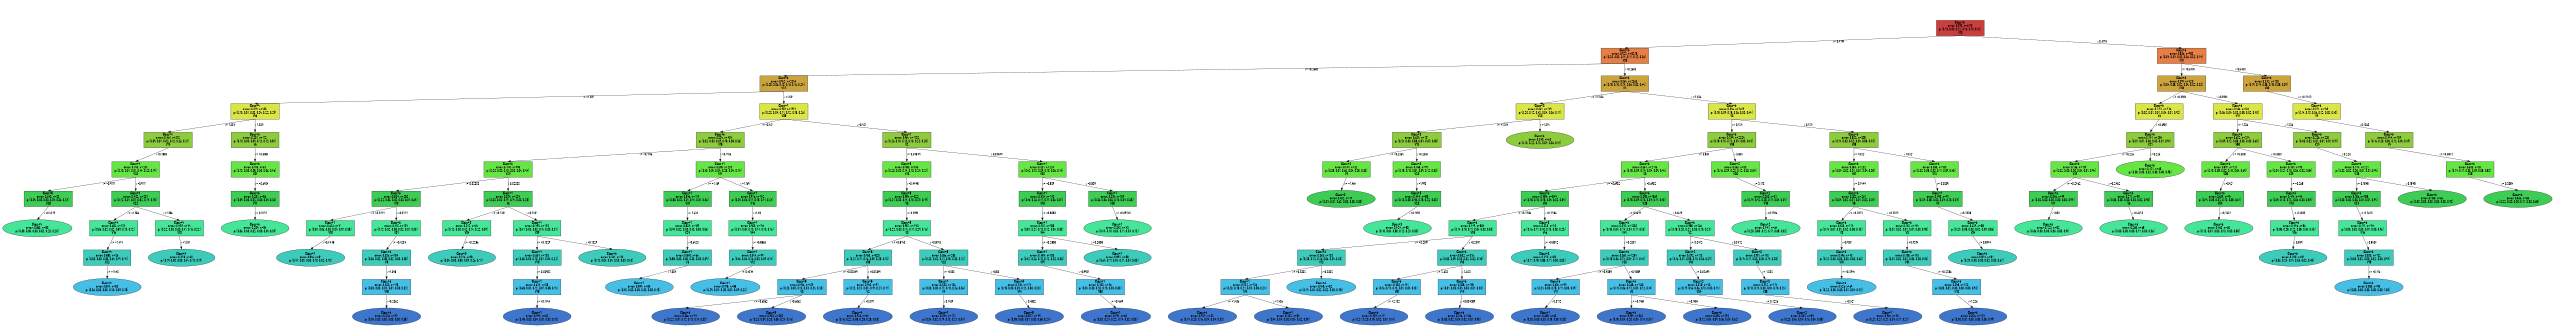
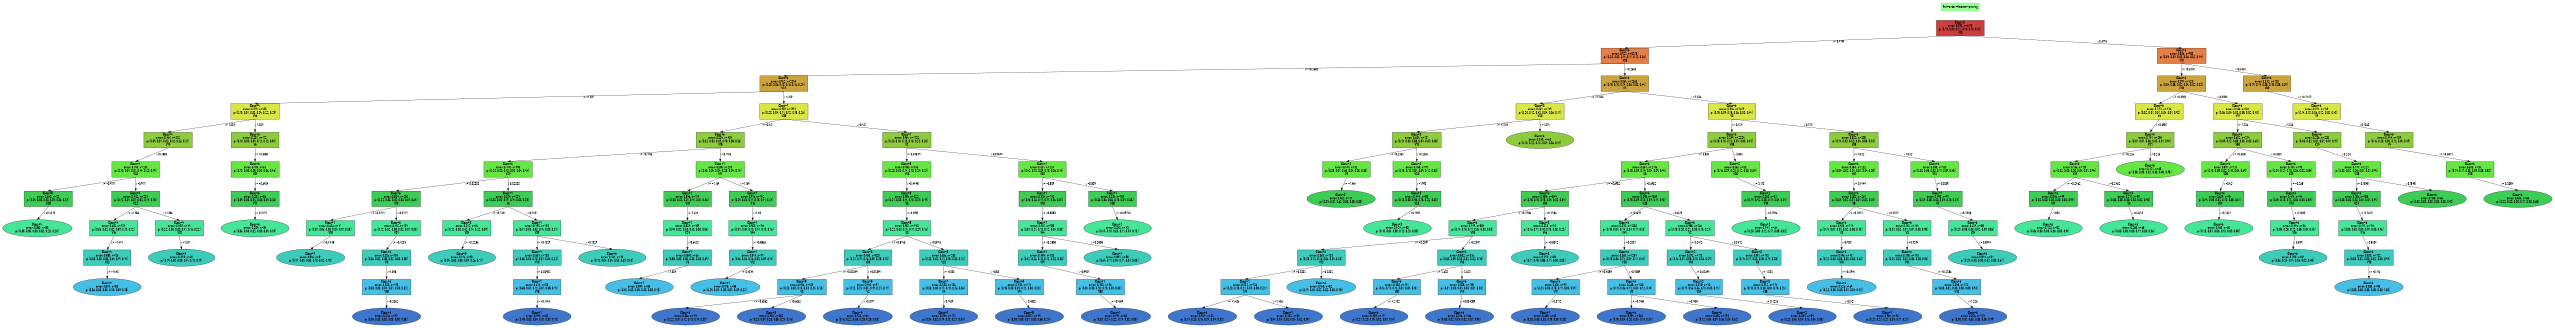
node "first-order-theorem-proving": added
